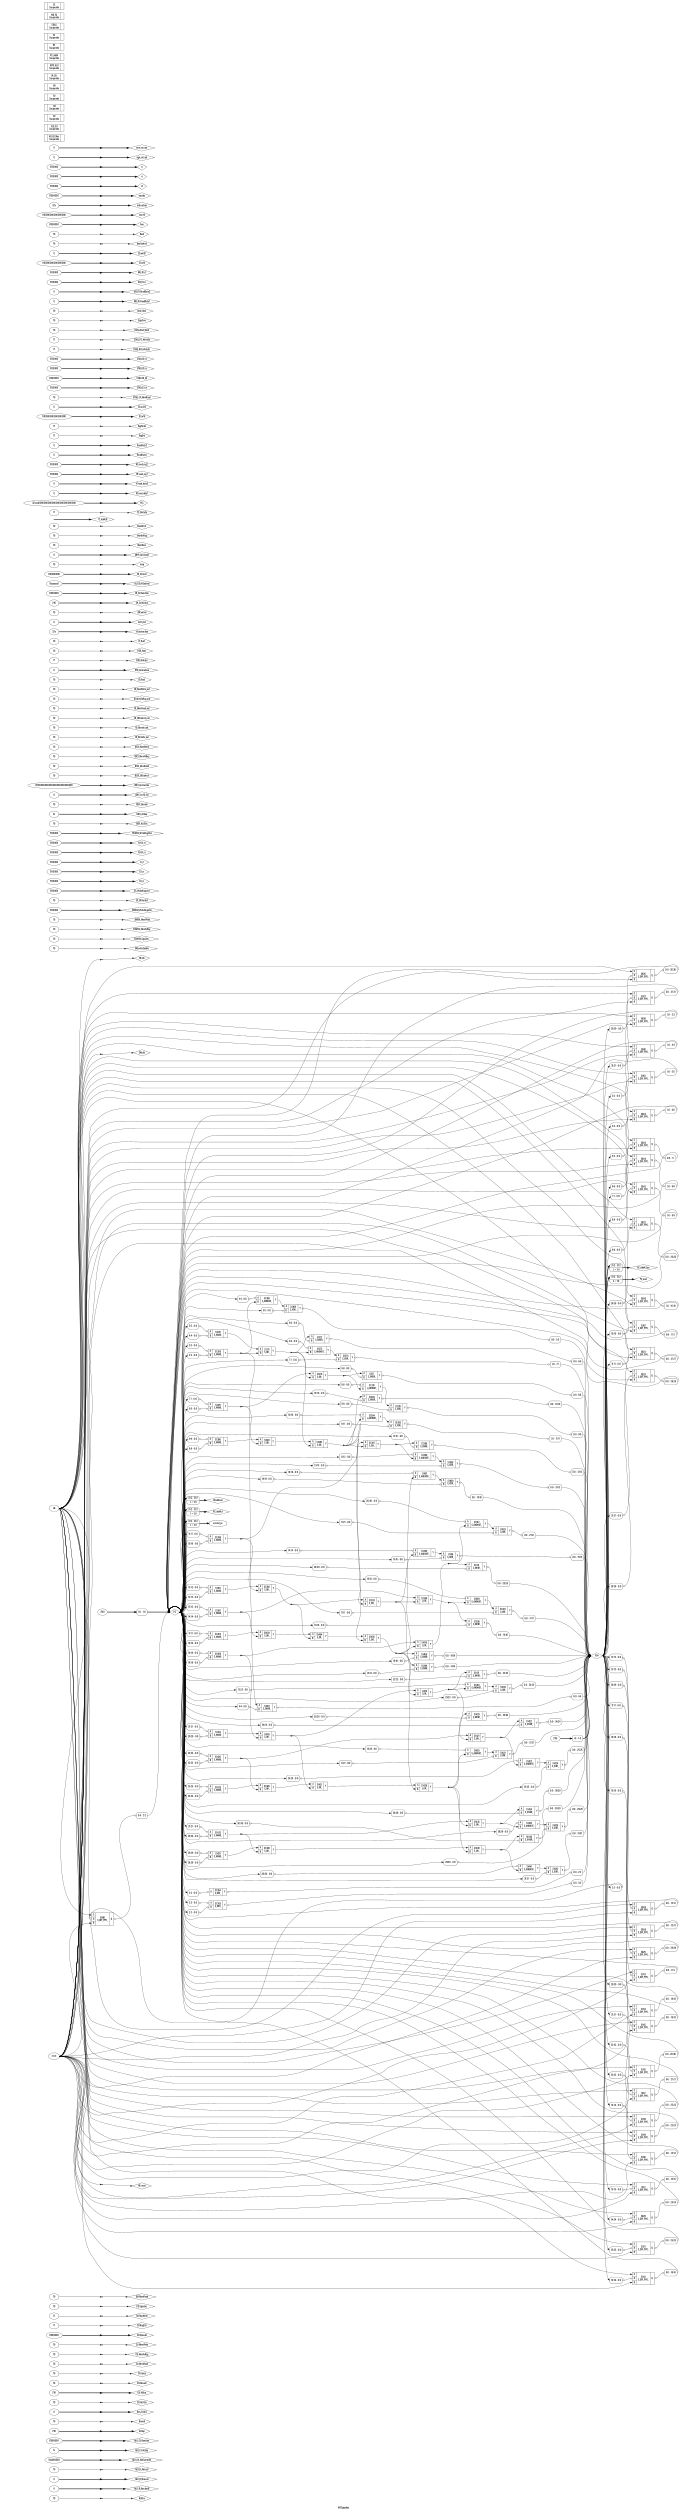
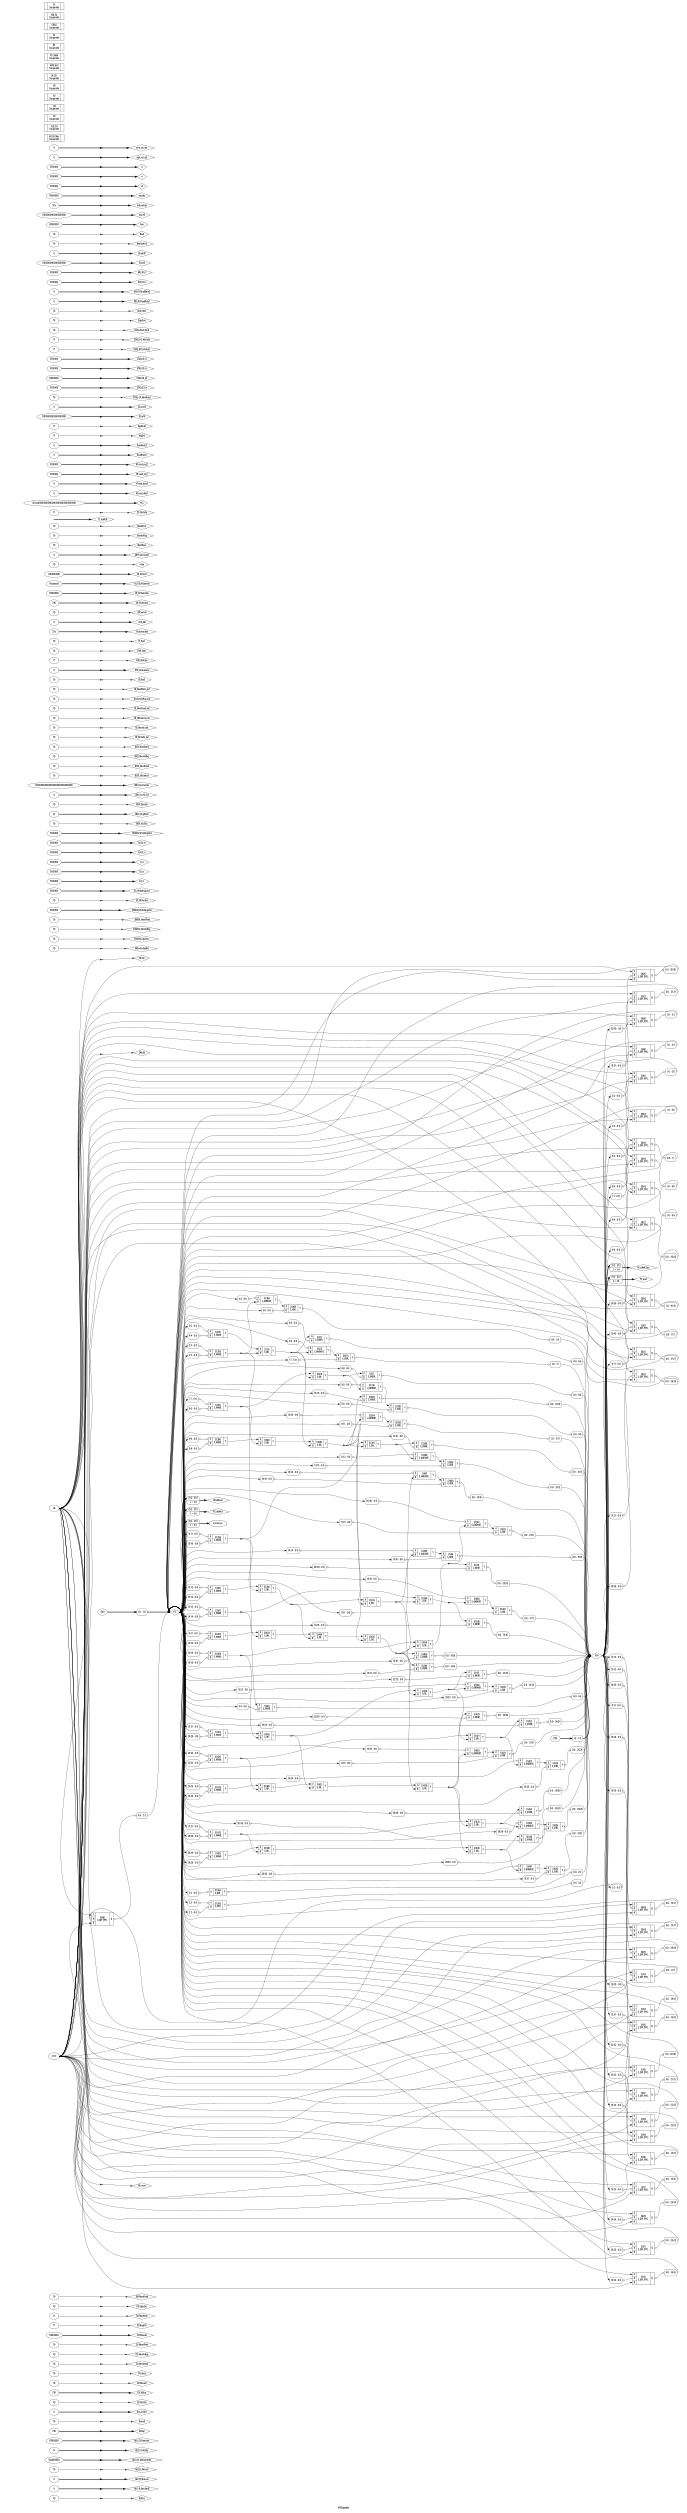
node "Im16_Ext": label "Im16_Ext" -> "Im16_Add"
node "IDEX_ALUop": label "IDEX_ALUop" -> "IDEX_RegWrite"
